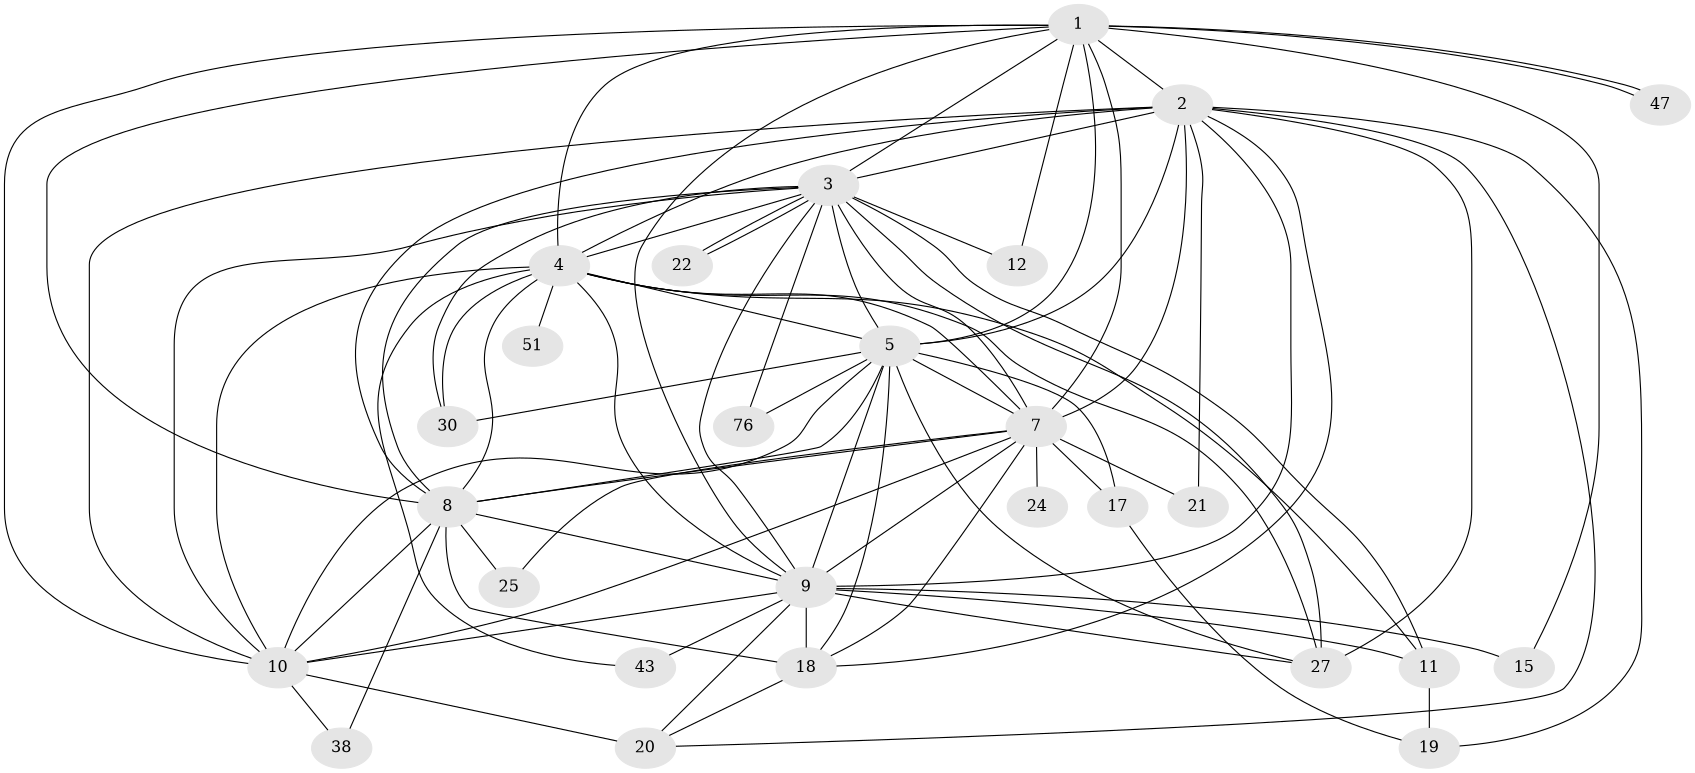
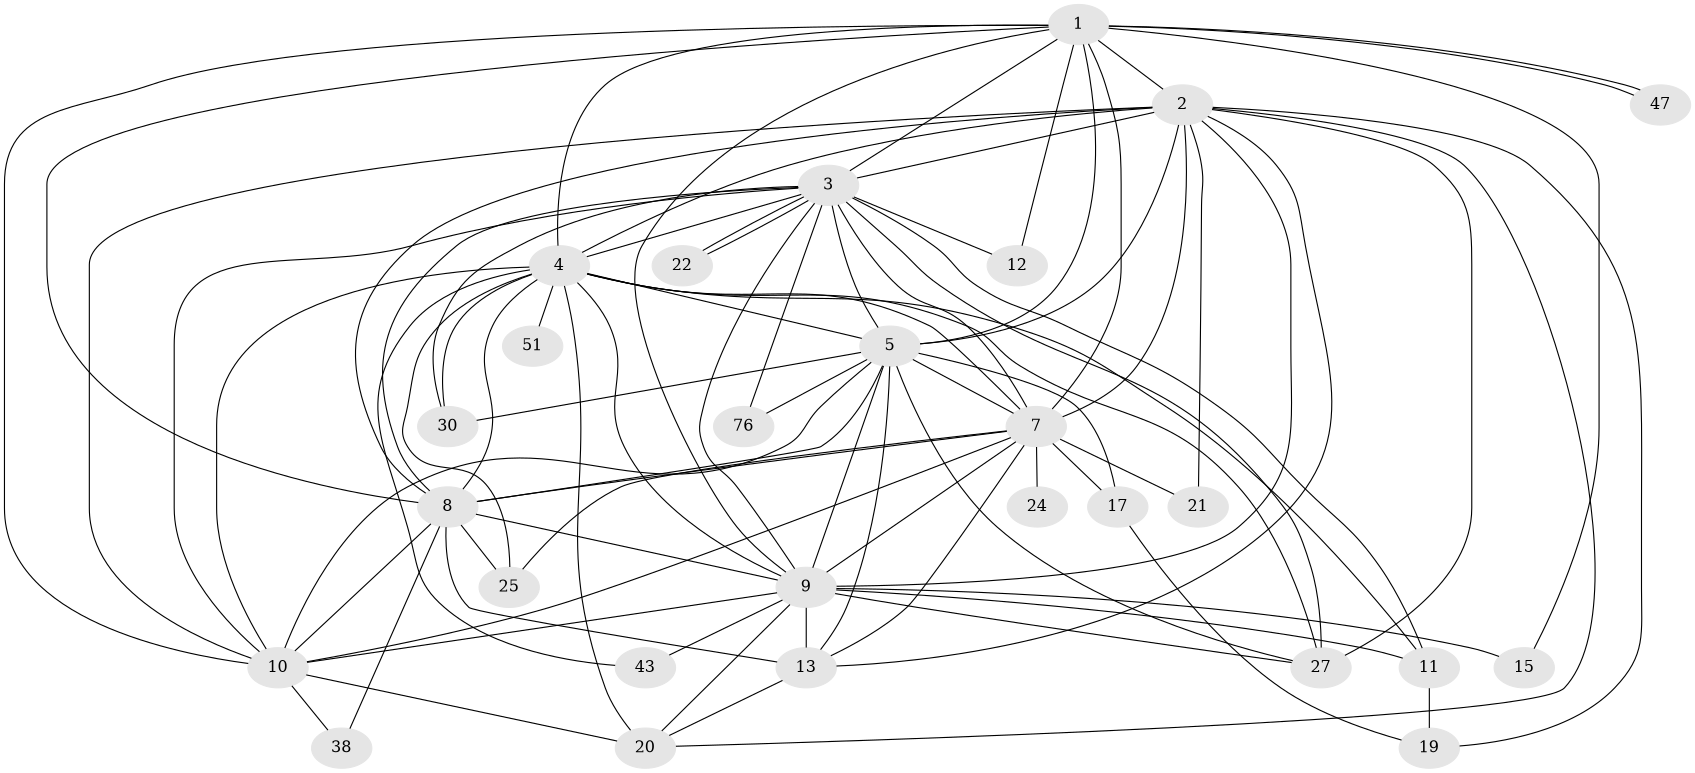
edge "4" -- "25": added
edge "4" -- "20": added
node "18": label "18" -> "13"
